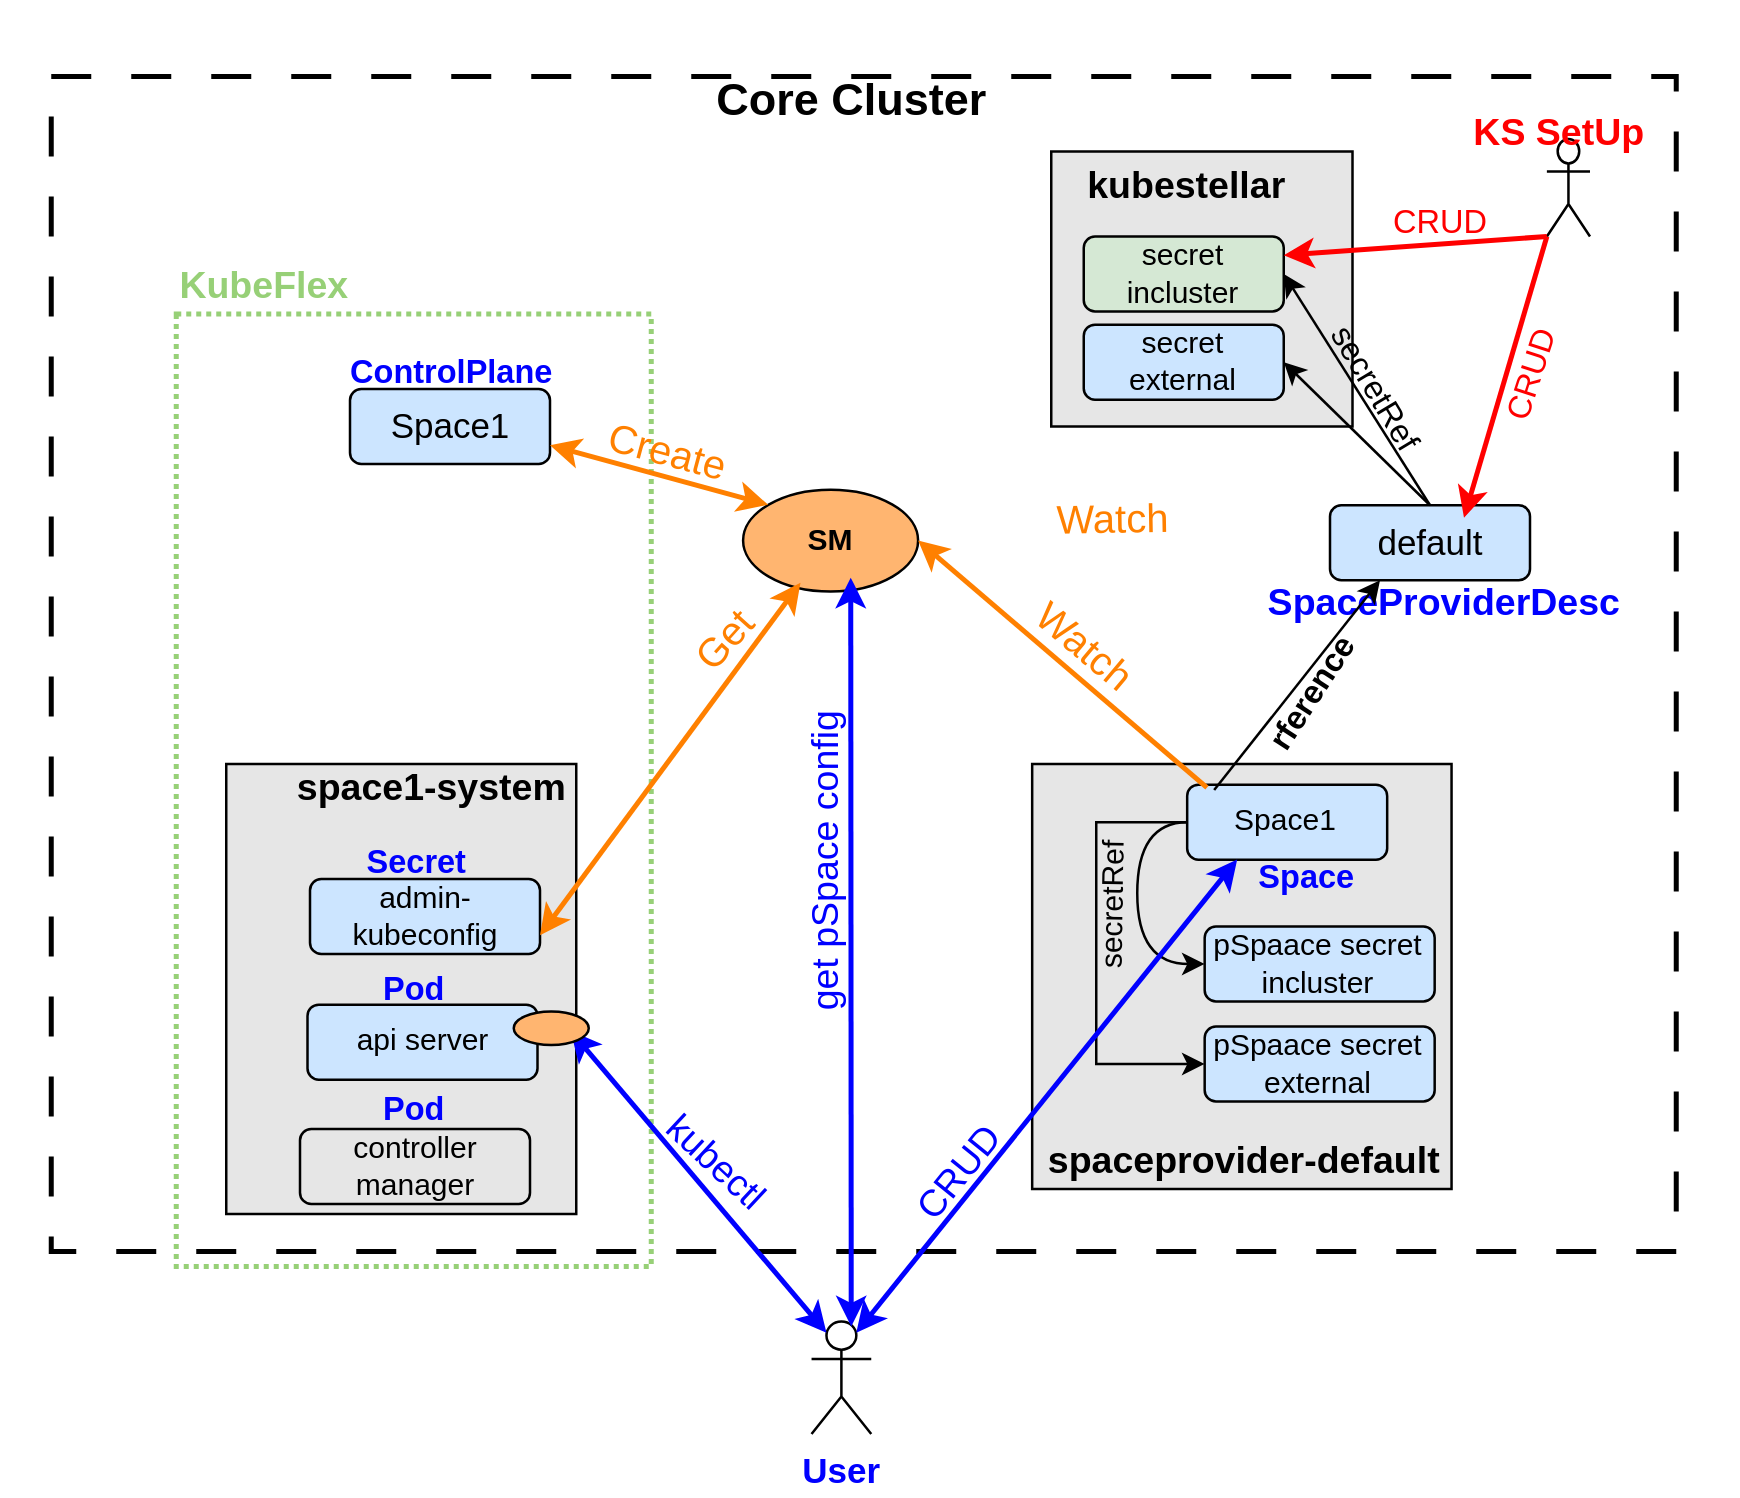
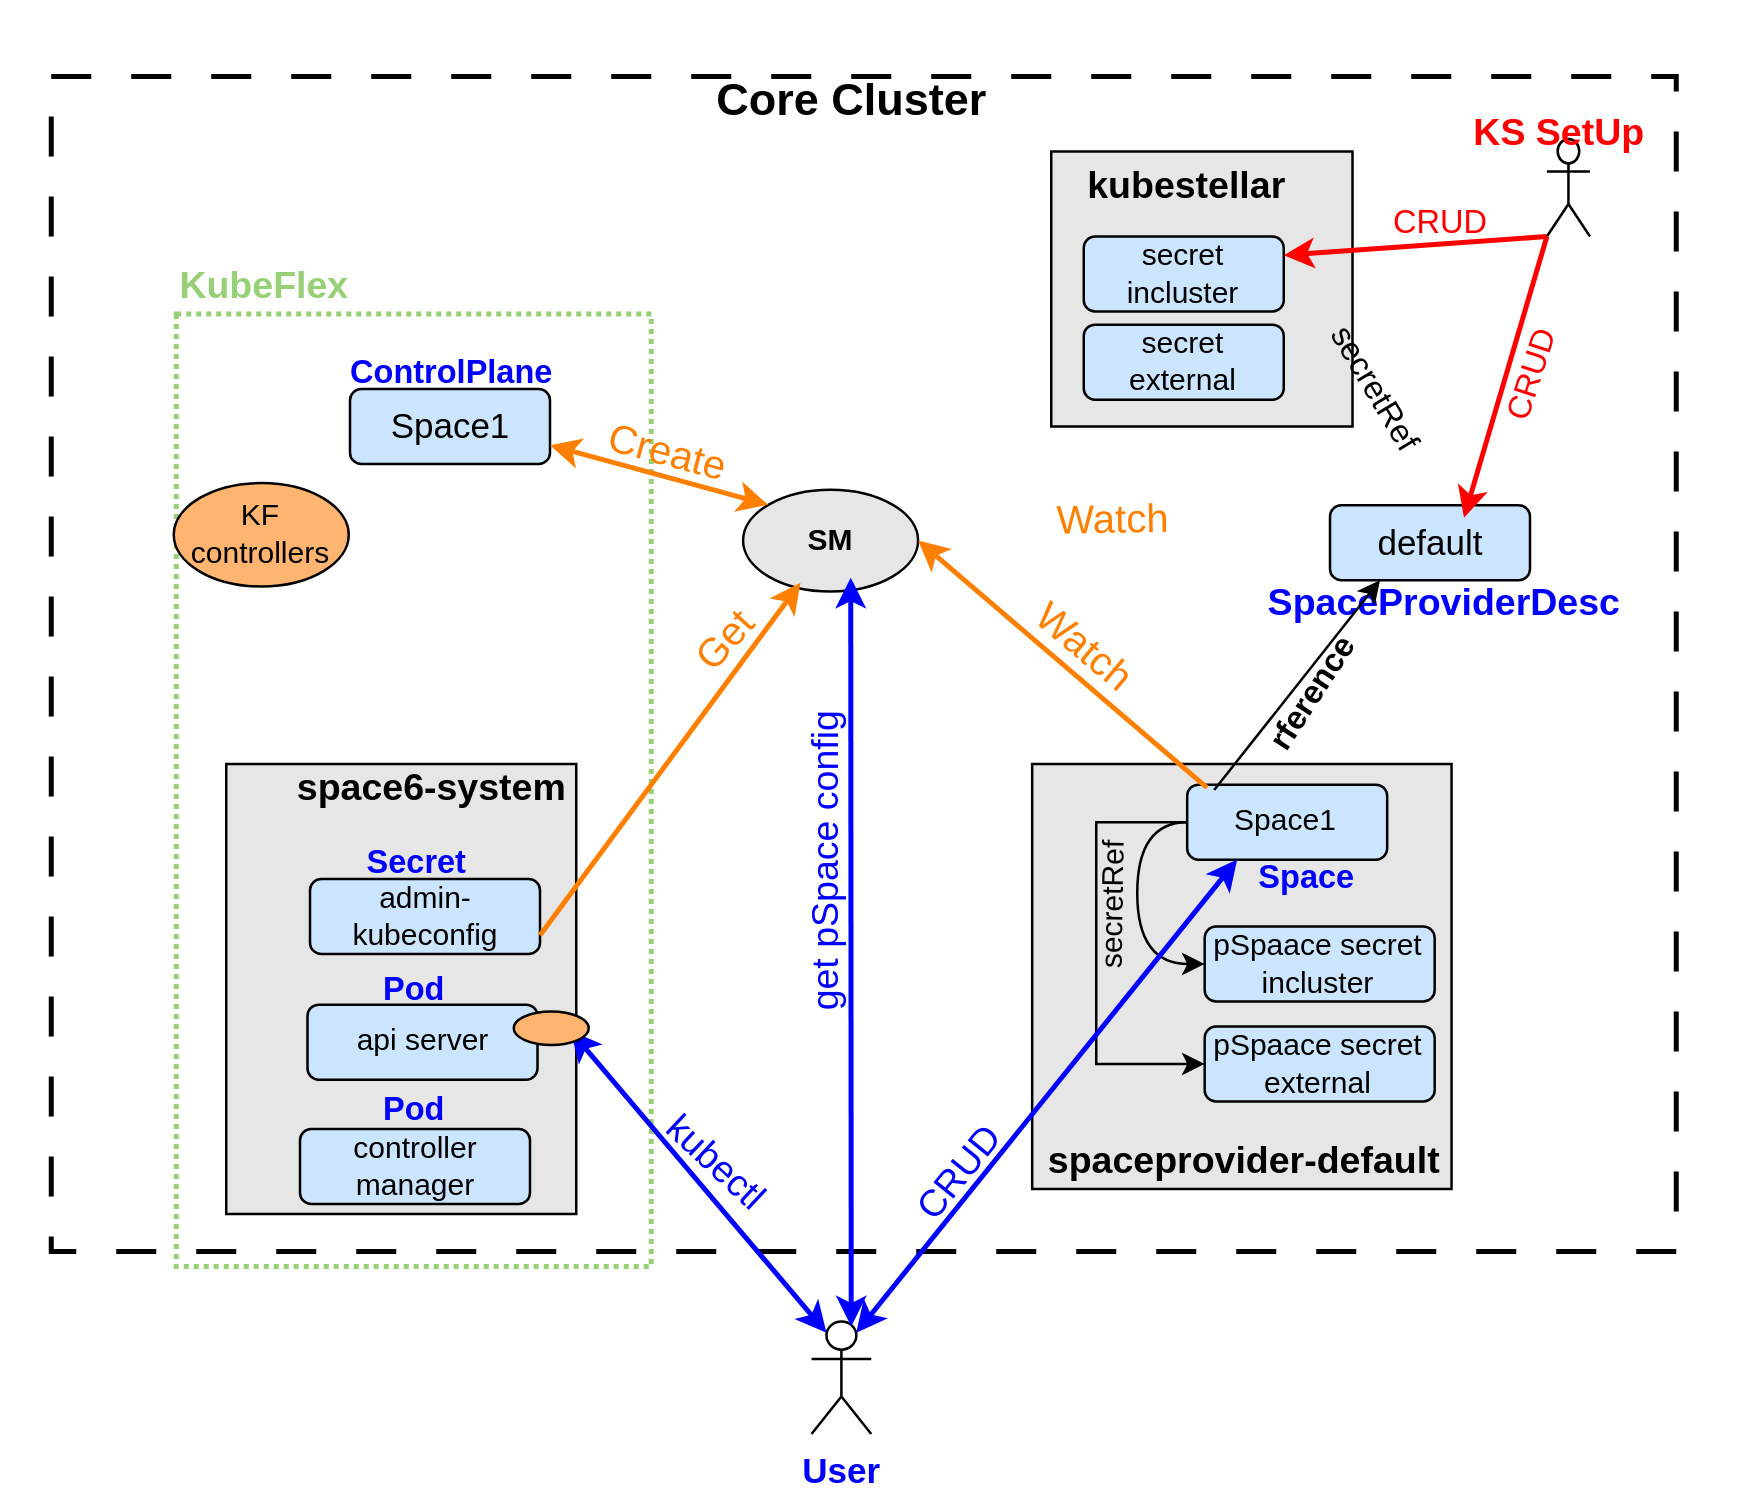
node "secret incluster": fillcolor #d5e8d4 -> #cce5ff
edge "default" -> "secret incluster": removed
edge "default" -> "secret external": removed
node "KF controllers": added
node "SM": fillcolor #ffb570 -> #e6e6e6
node "space1-system": label "space1-system" -> "space6-system"
edge "SM" -- "admin-kubeconfig": arrowhead classic -> none
node "controller manager": fillcolor #e6e6e6 -> #cce5ff
